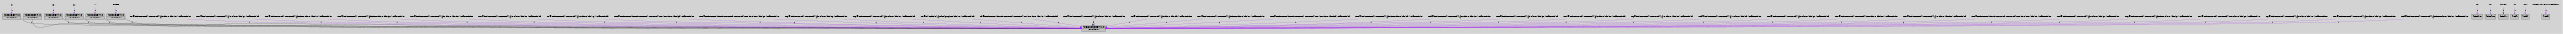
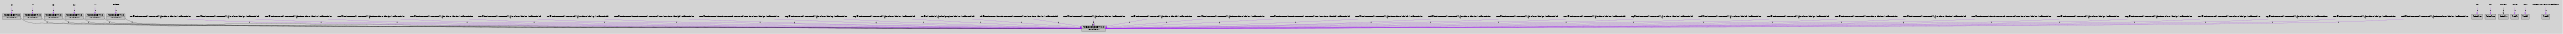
node "x1": added
node ".str": label ".str" -> ".struct"
